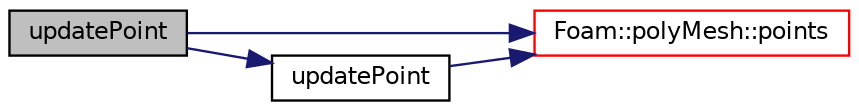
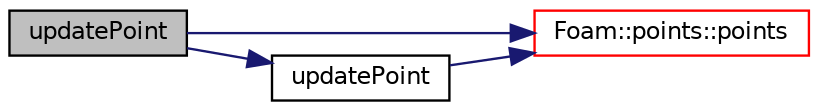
node "Foam::polyMesh::points": label "Foam::polyMesh::points" -> "Foam::points::points"
